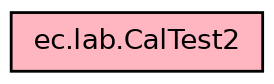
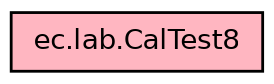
node "ec.lab.CalTest2": label "ec.lab.CalTest2" -> "ec.lab.CalTest8"
